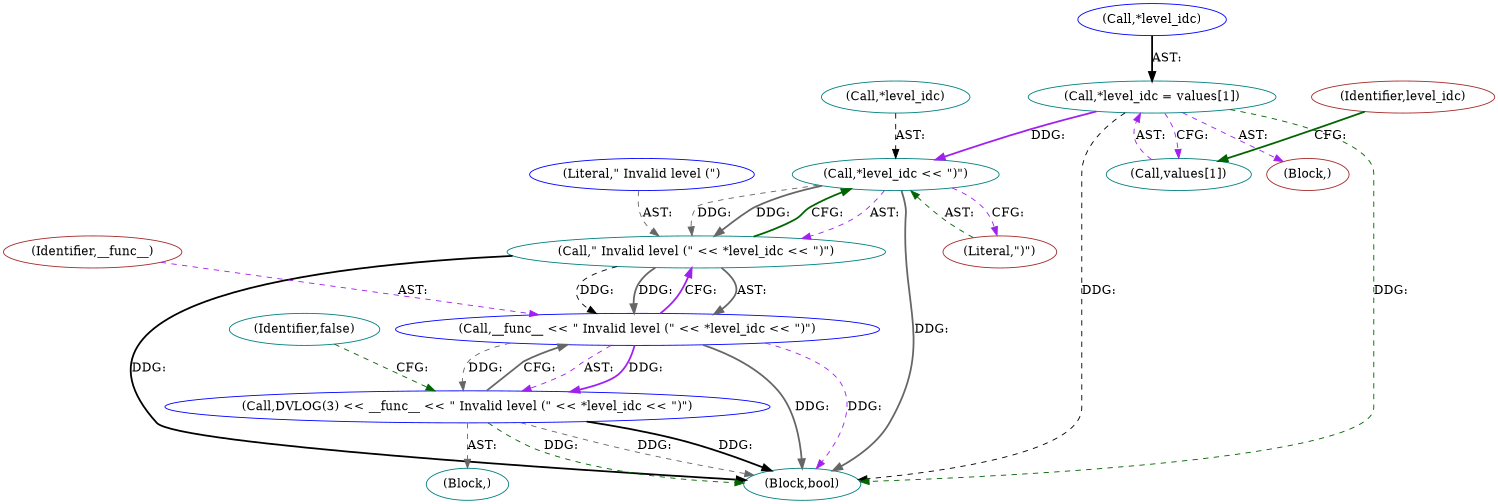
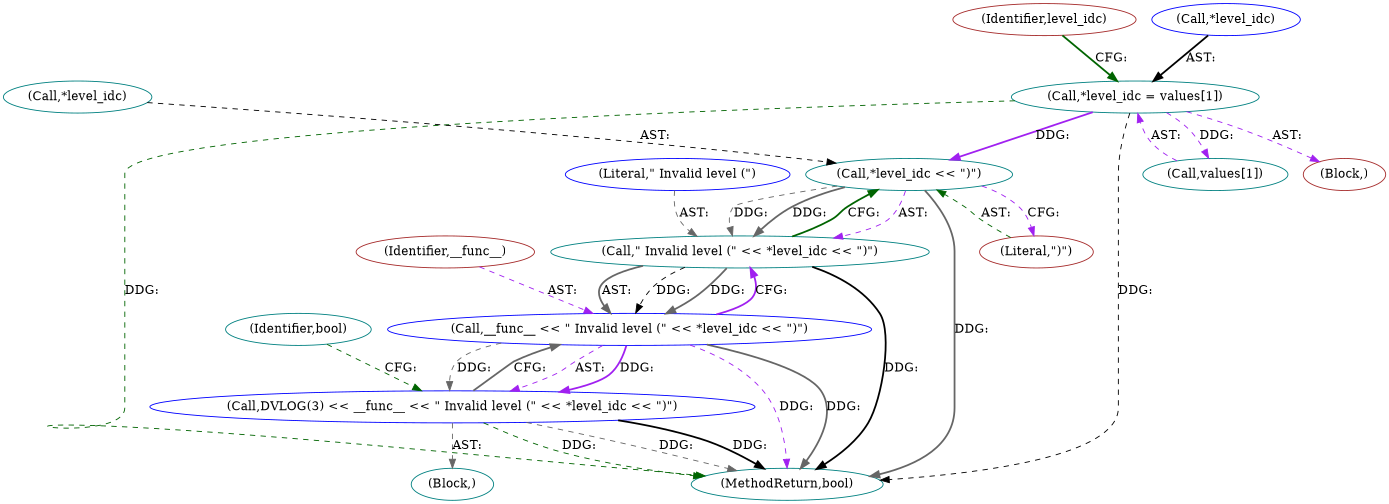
edge "(Call,*level_idc = values[1])" -> "(Call,values[1])": label "CFG: " -> "DDG: "
edge "(Identifier,level_idc)" -> "(Call,values[1])": now "(Identifier,level_idc)" -> "(Call,*level_idc = values[1])"
node "(Identifier,false)": label "(Identifier,false)" -> "(Identifier,bool)"
node "(Block,bool)": label "(Block,bool)" -> "(MethodReturn,bool)"
